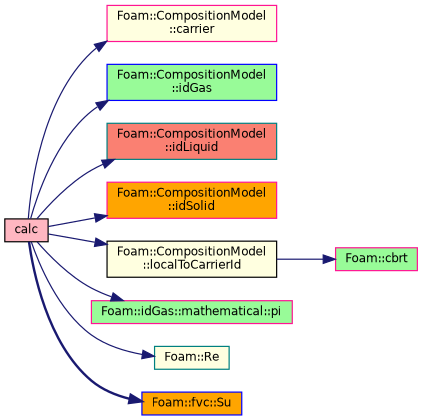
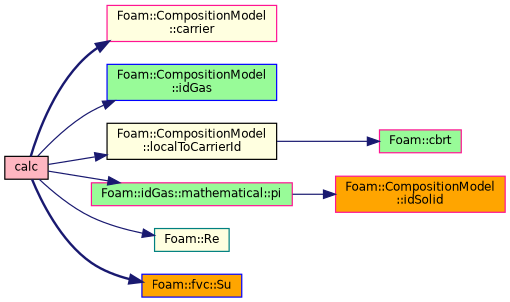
edge "calc" -> "Foam::CompositionModel ::carrier": style solid -> bold
node "Foam::CompositionModel ::idLiquid": removed
edge "calc" -> "Foam::CompositionModel ::idSolid": now "Foam::idGas::mathematical::pi" -> "Foam::CompositionModel ::idSolid"
